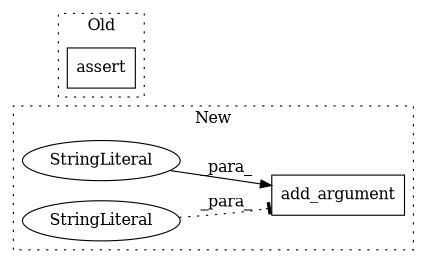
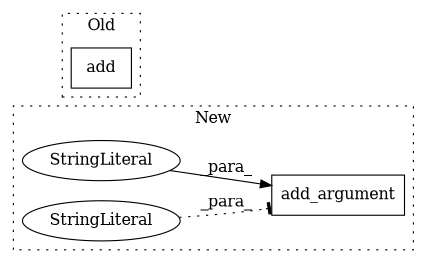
node "assert": label "assert" -> "add"
